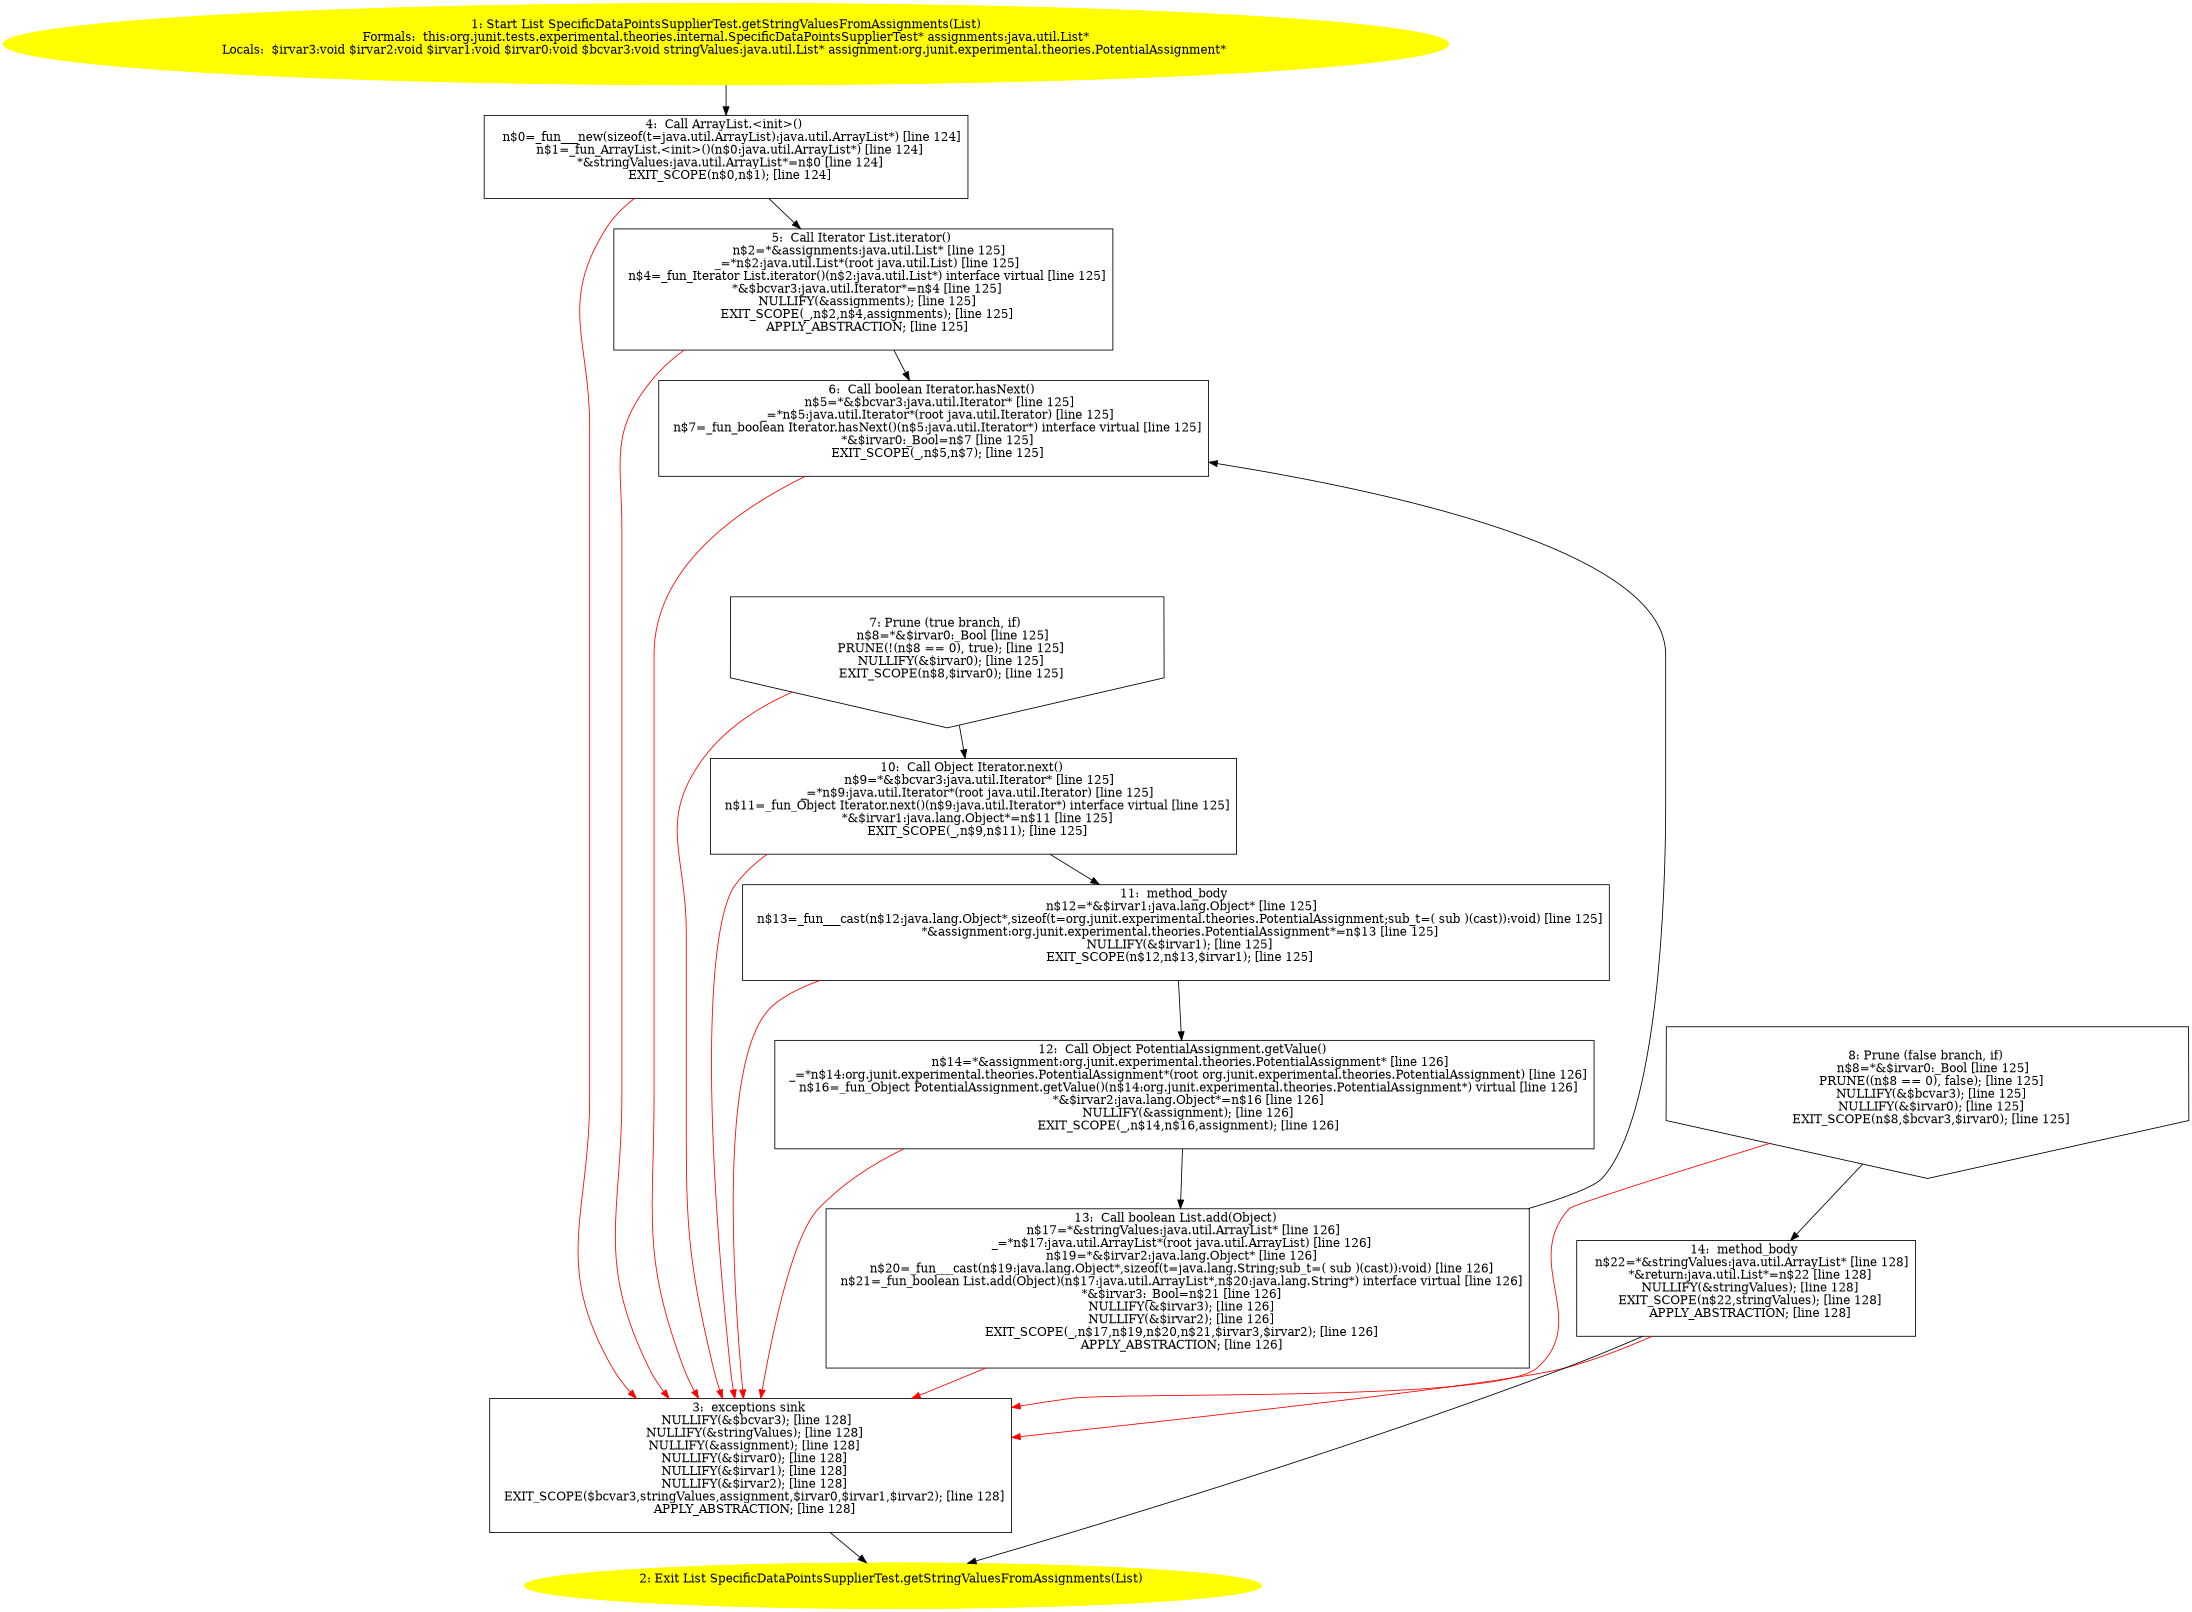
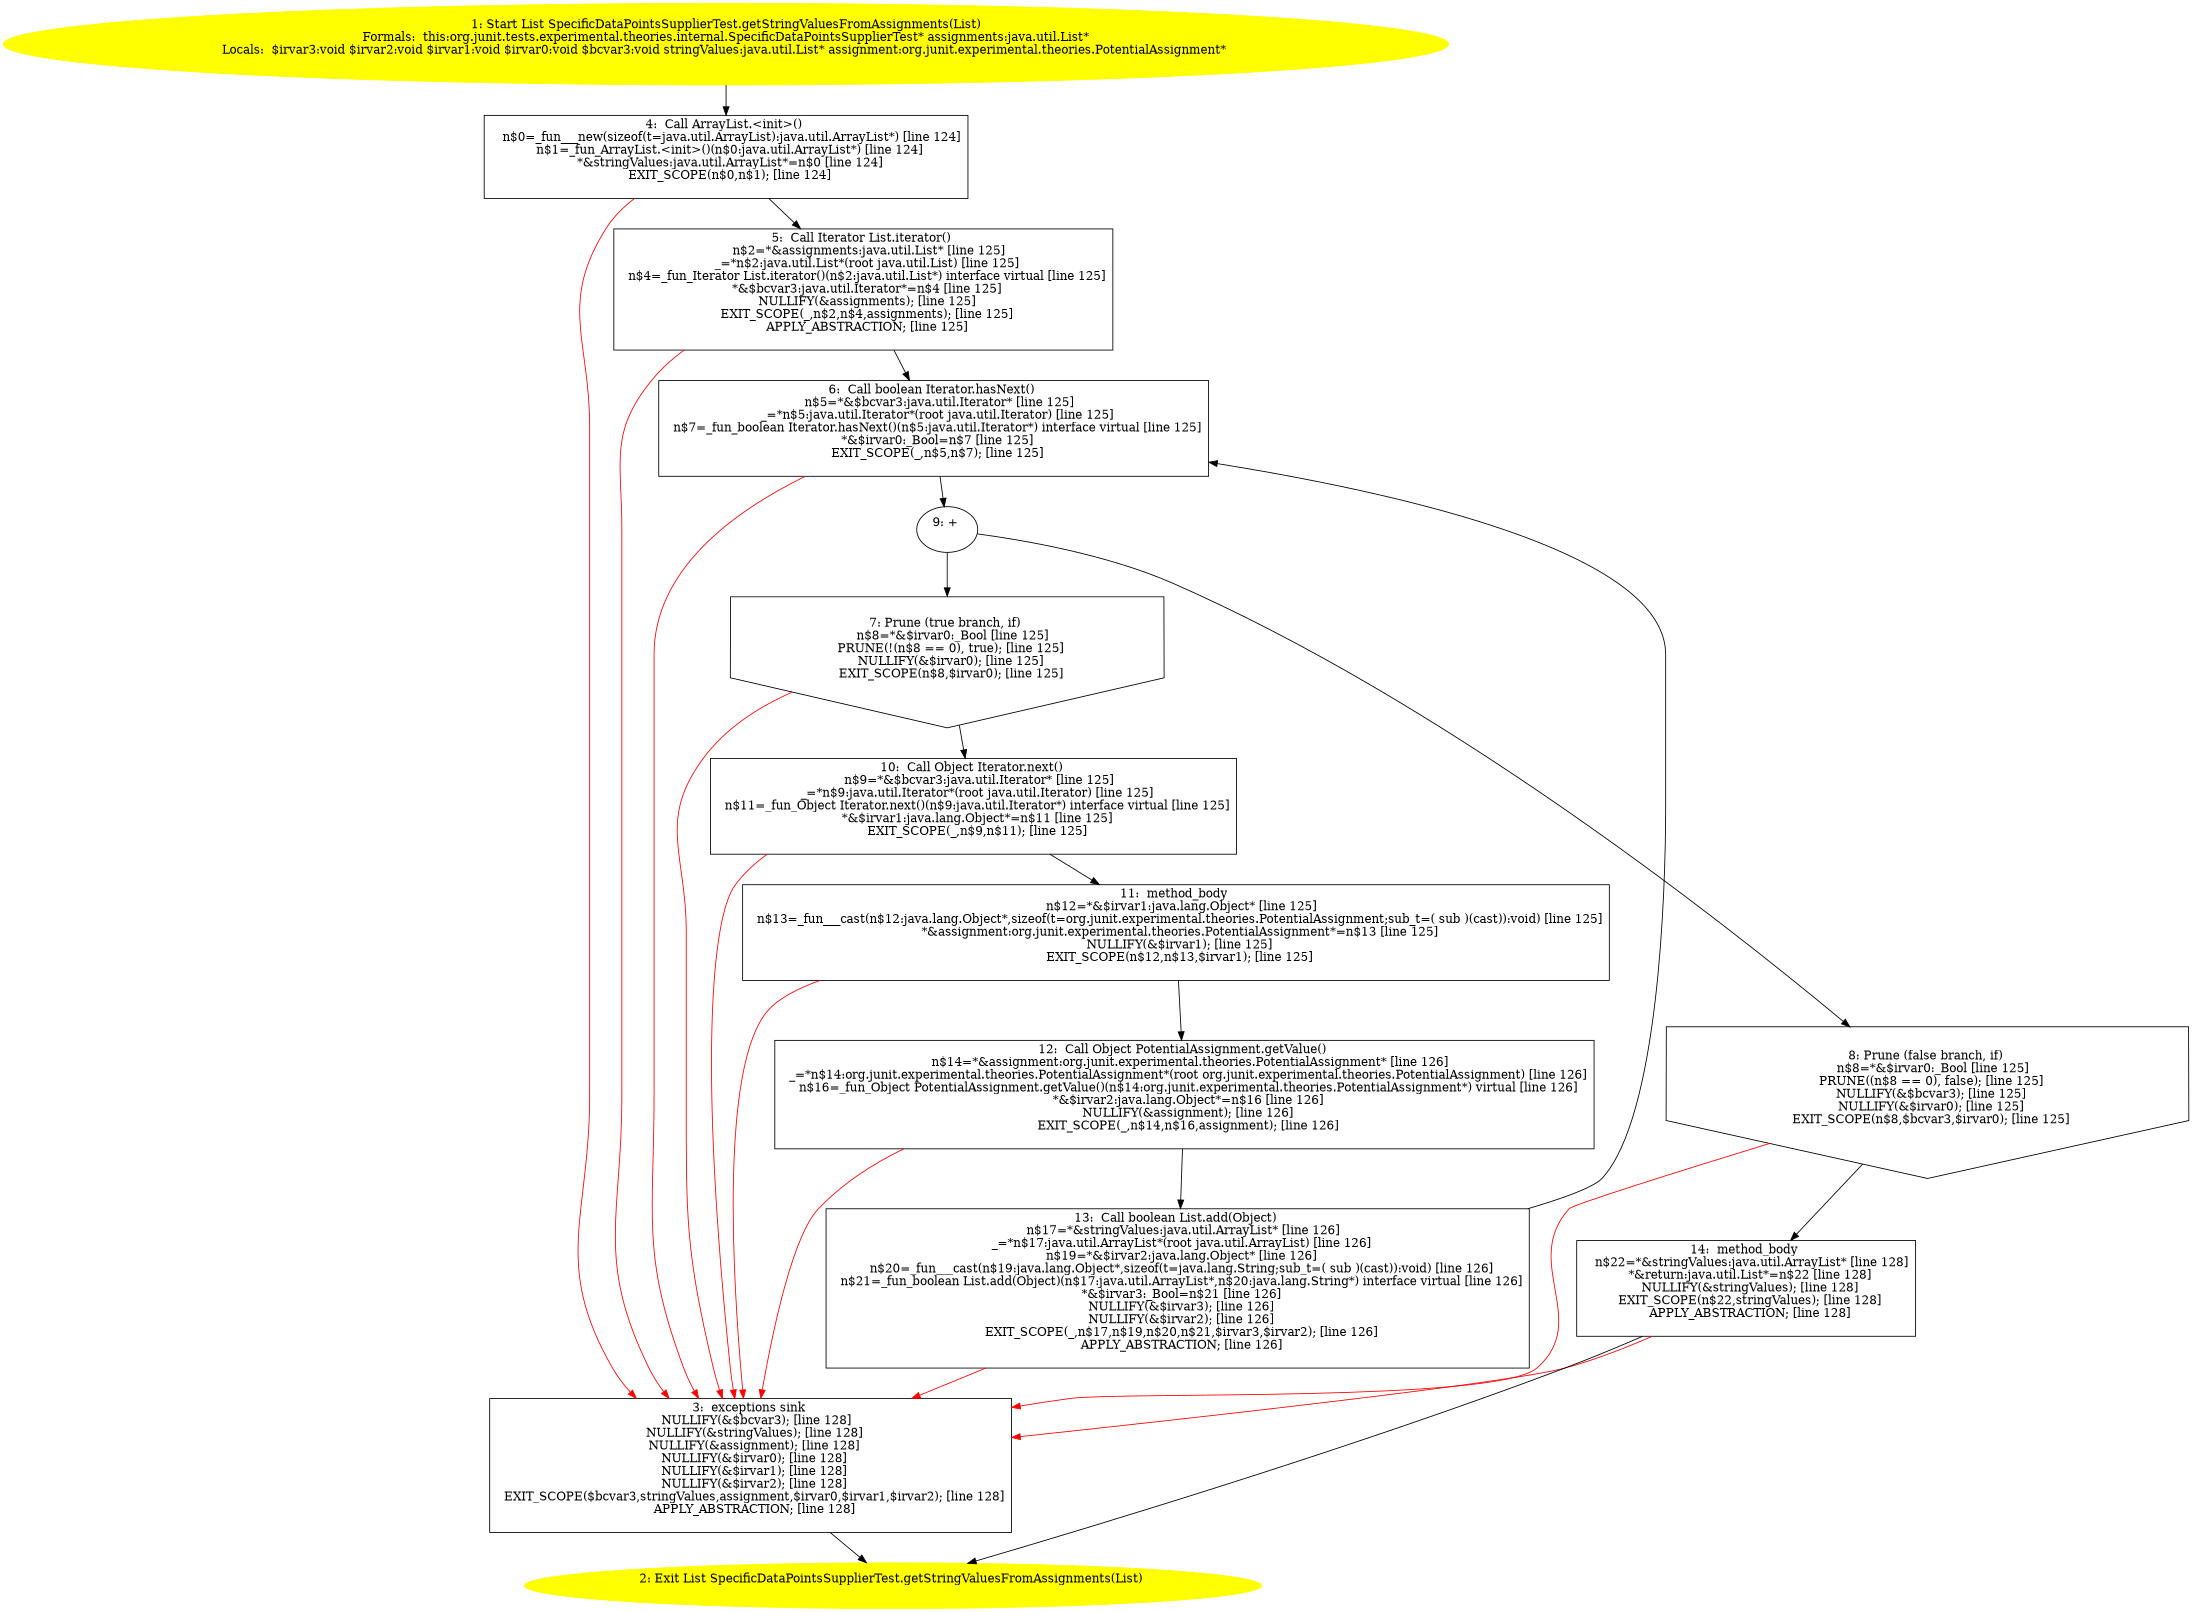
node "9: +": added
